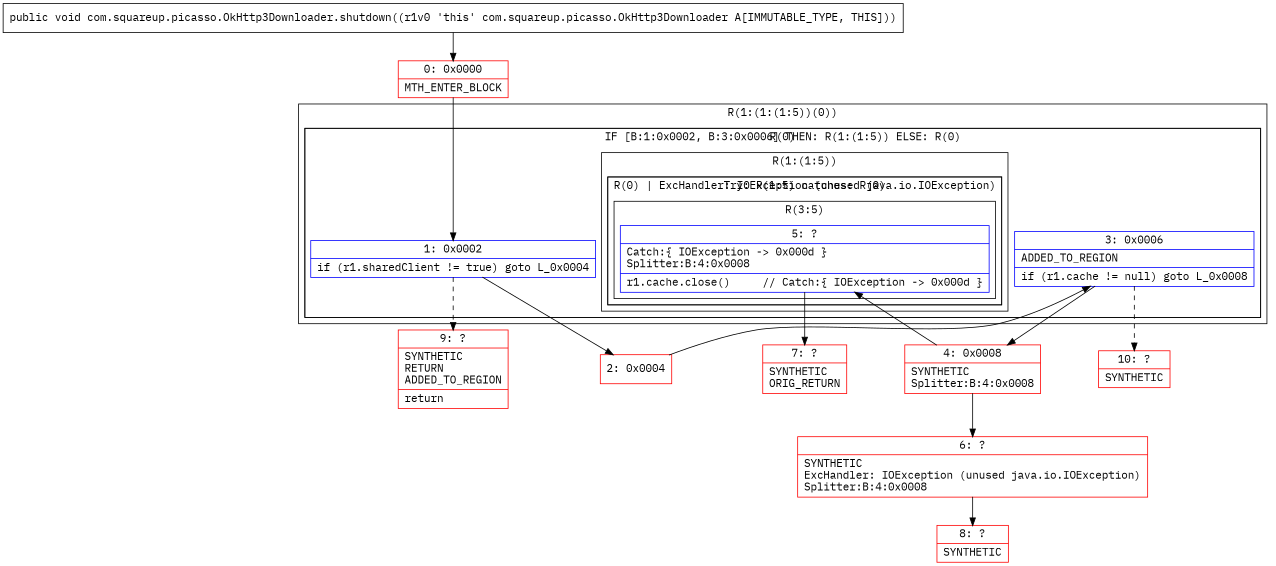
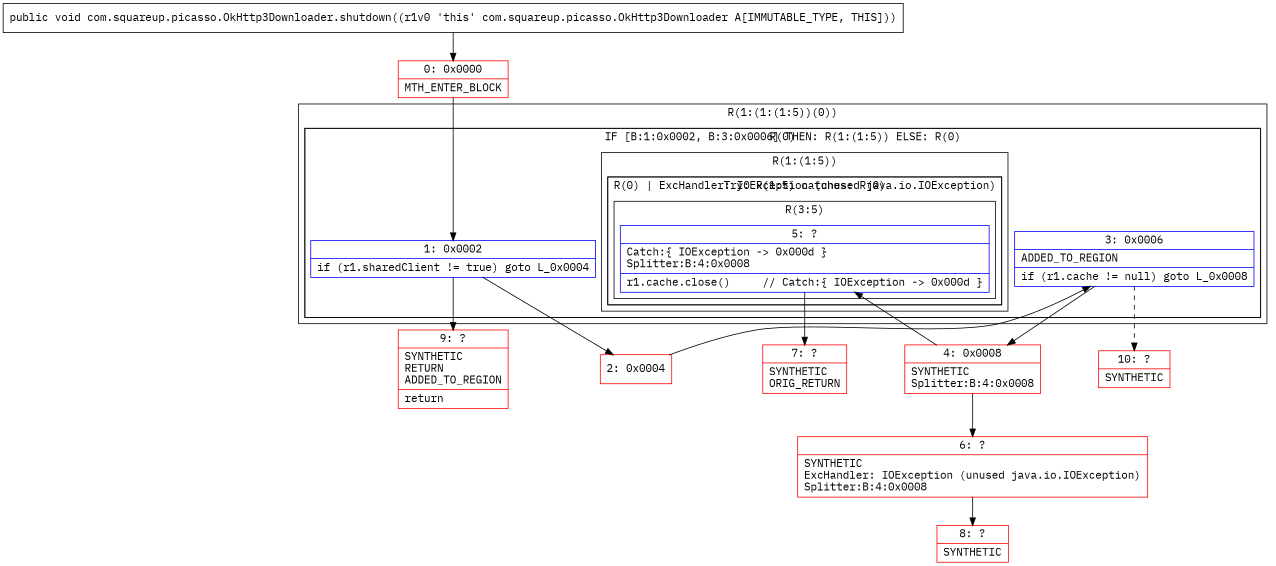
edge "1: 0x0002" -> "9: ?": style dashed -> solid
